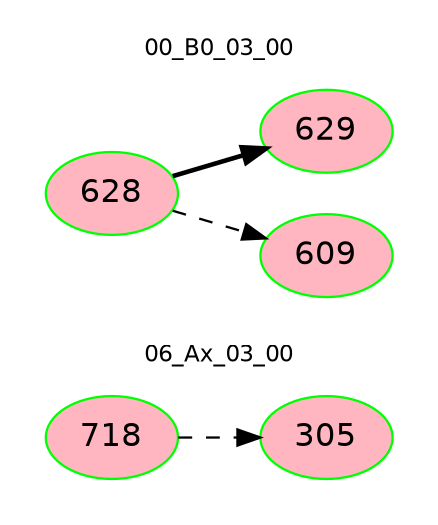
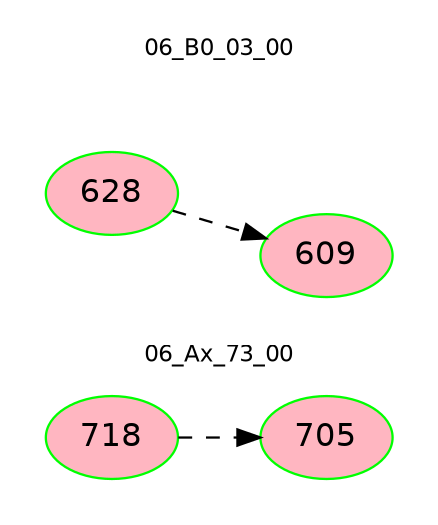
cluster "00_B0_03_00": label "00_B0_03_00" -> "06_B0_03_00"
node "629": removed
cluster "06_Ax_03_00": label "06_Ax_03_00" -> "06_Ax_73_00"
node "305": label "305" -> "705"
